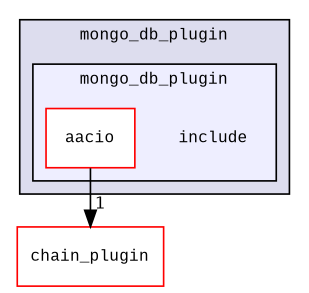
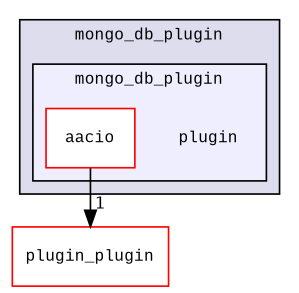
node "include": label "include" -> "plugin"
node "chain_plugin": label "chain_plugin" -> "plugin_plugin"
